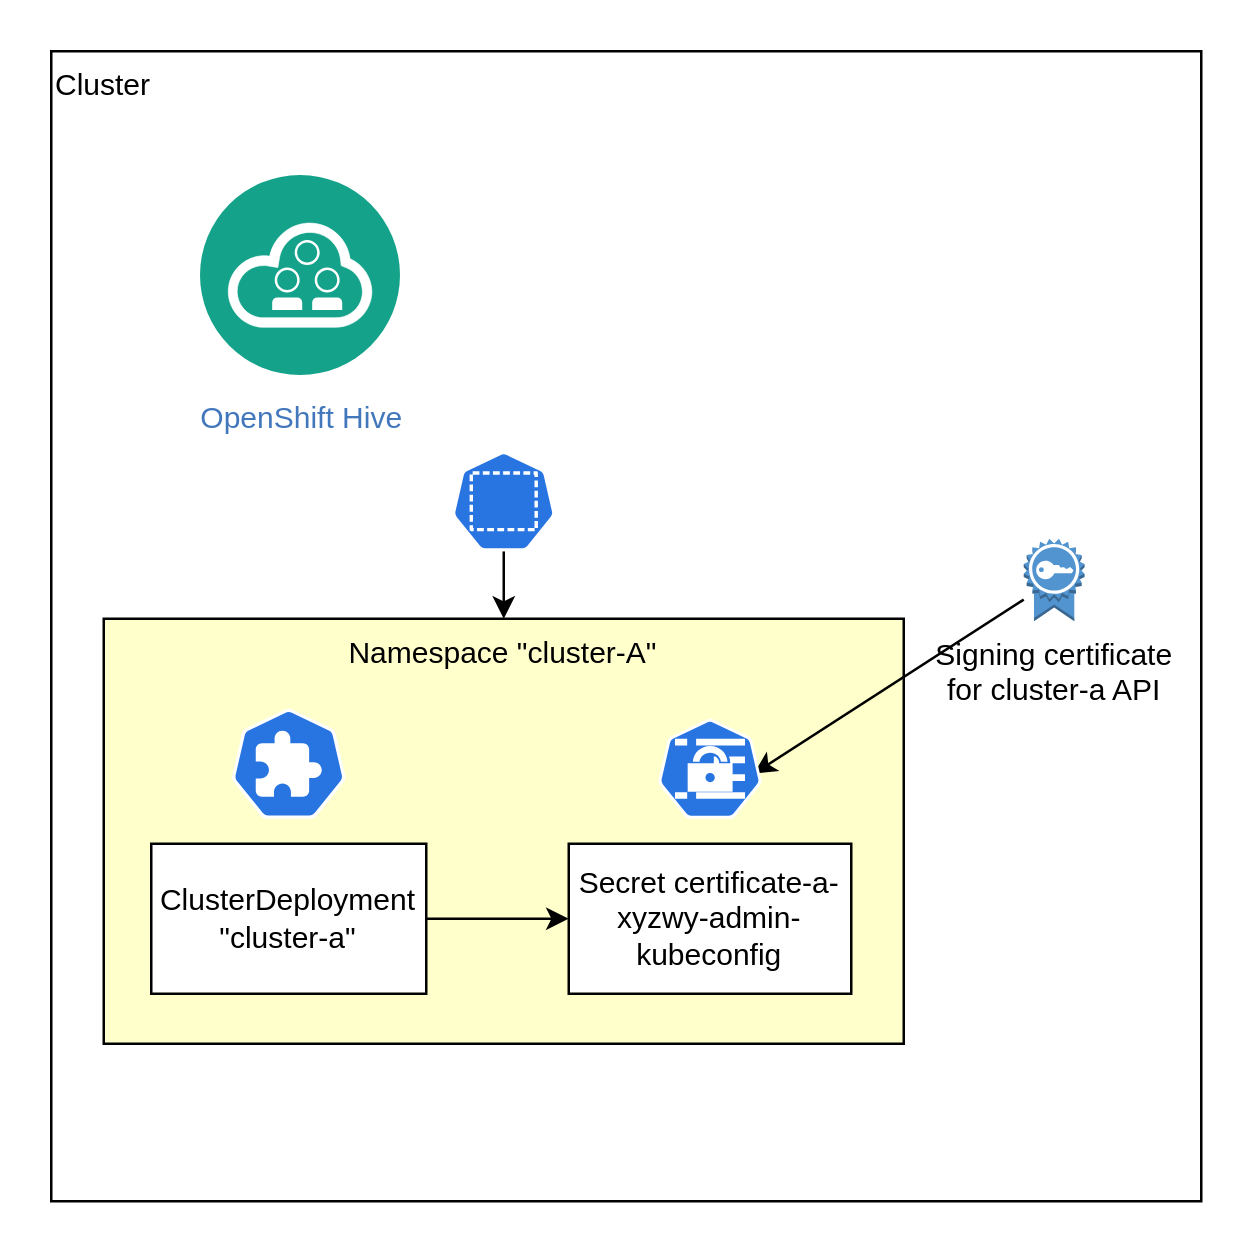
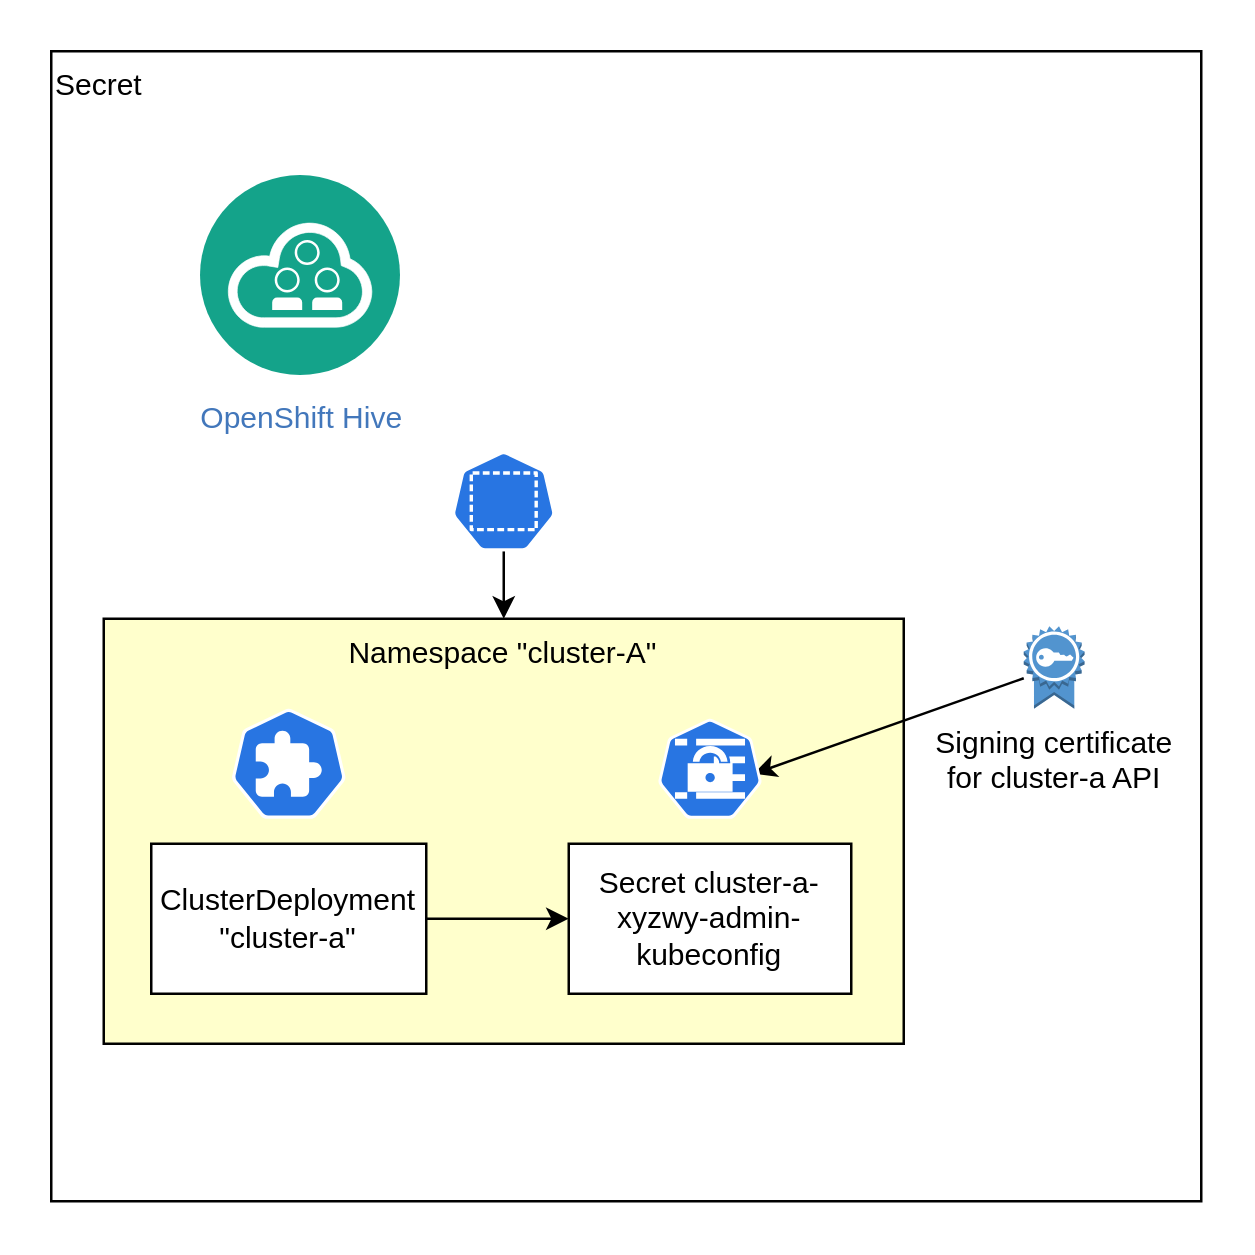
node "Cluster": label "Cluster" -> "Secret"
node "Signing certificate for cluster-a API": moved (1054, 580) -> (1054, 668)
node "Secret certificate-a-xyzwy-admin-kubeconfig": label "Secret certificate-a-xyzwy-admin-kubeconfig" -> "Secret cluster-a-xyzwy-admin-kubeconfig"
